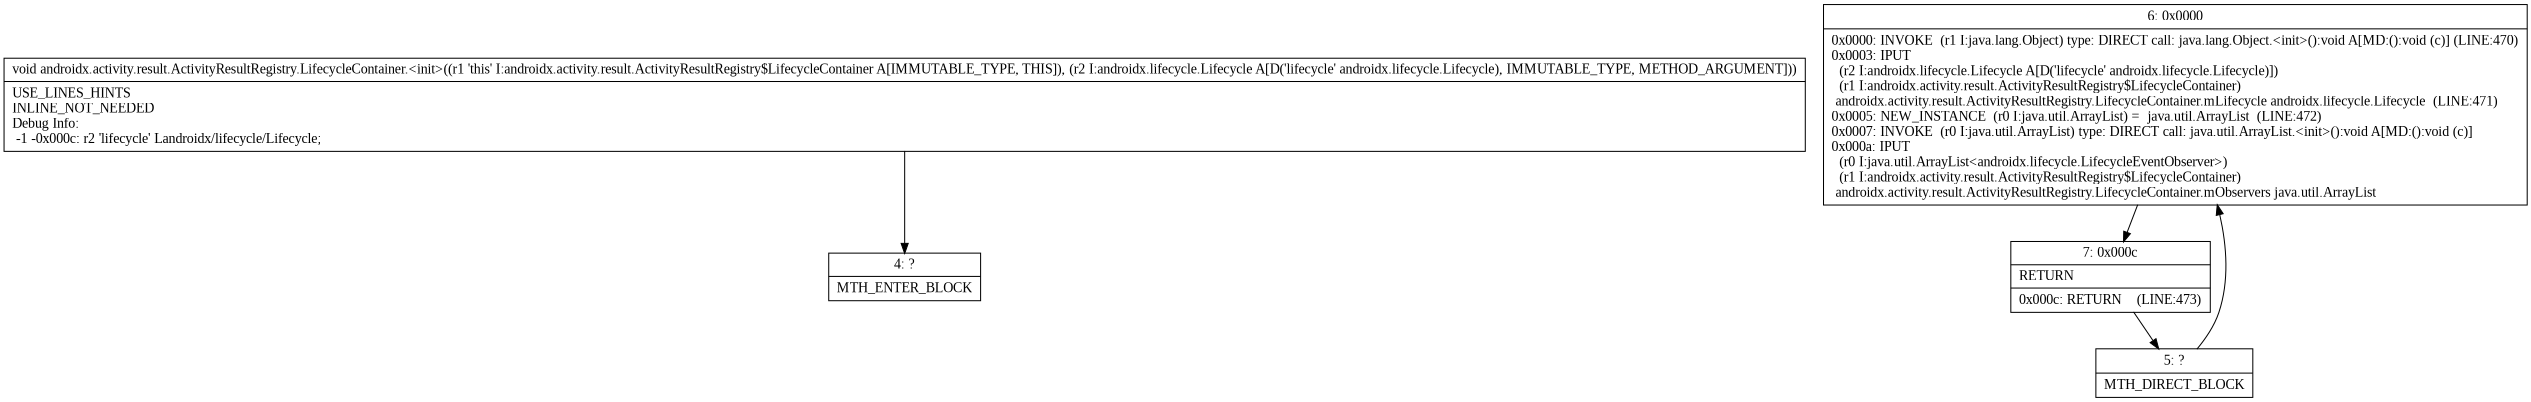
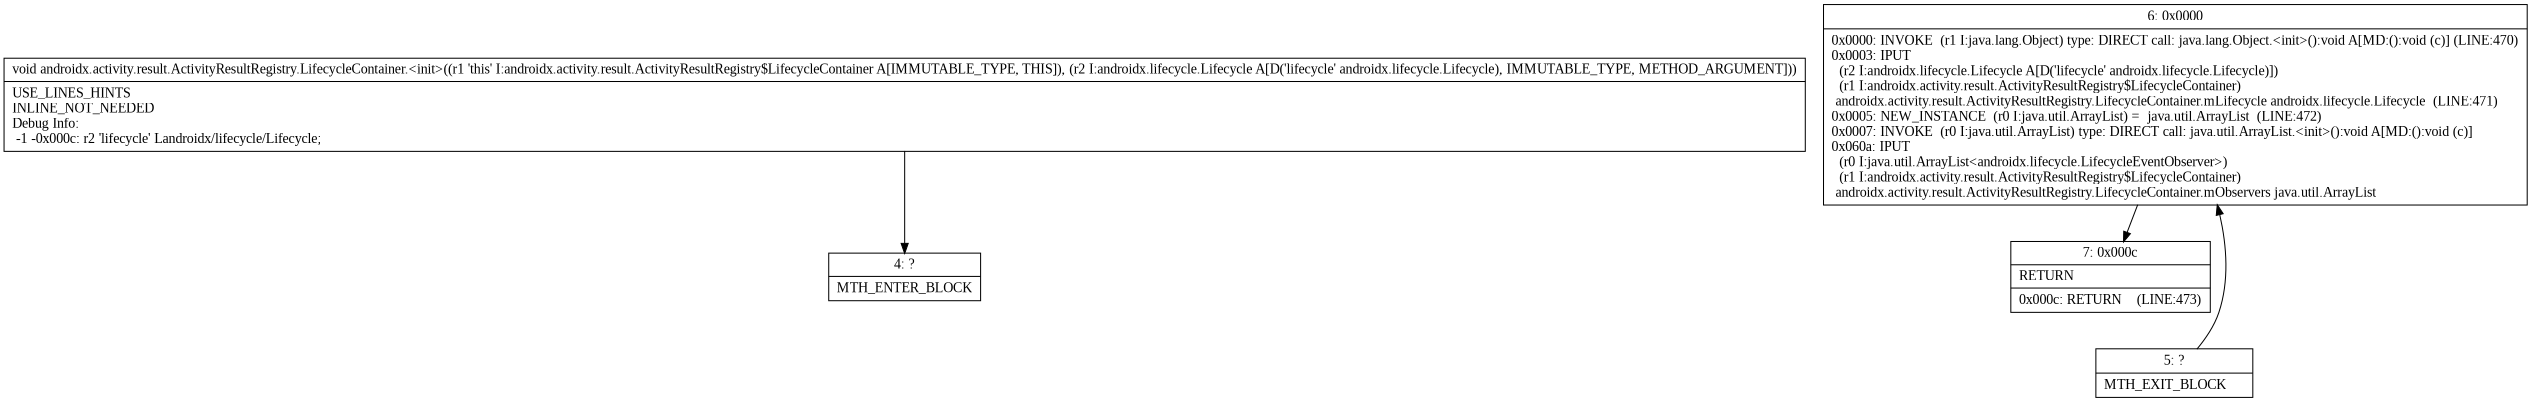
node "6: 0x0000": text "0x000a: IPUT" -> "0x060a: IPUT"
edge "7: 0x000c" -> "5: ?": removed
node "5: ?": text "MTH_DIRECT_BLOCK" -> "MTH_EXIT_BLOCK"
